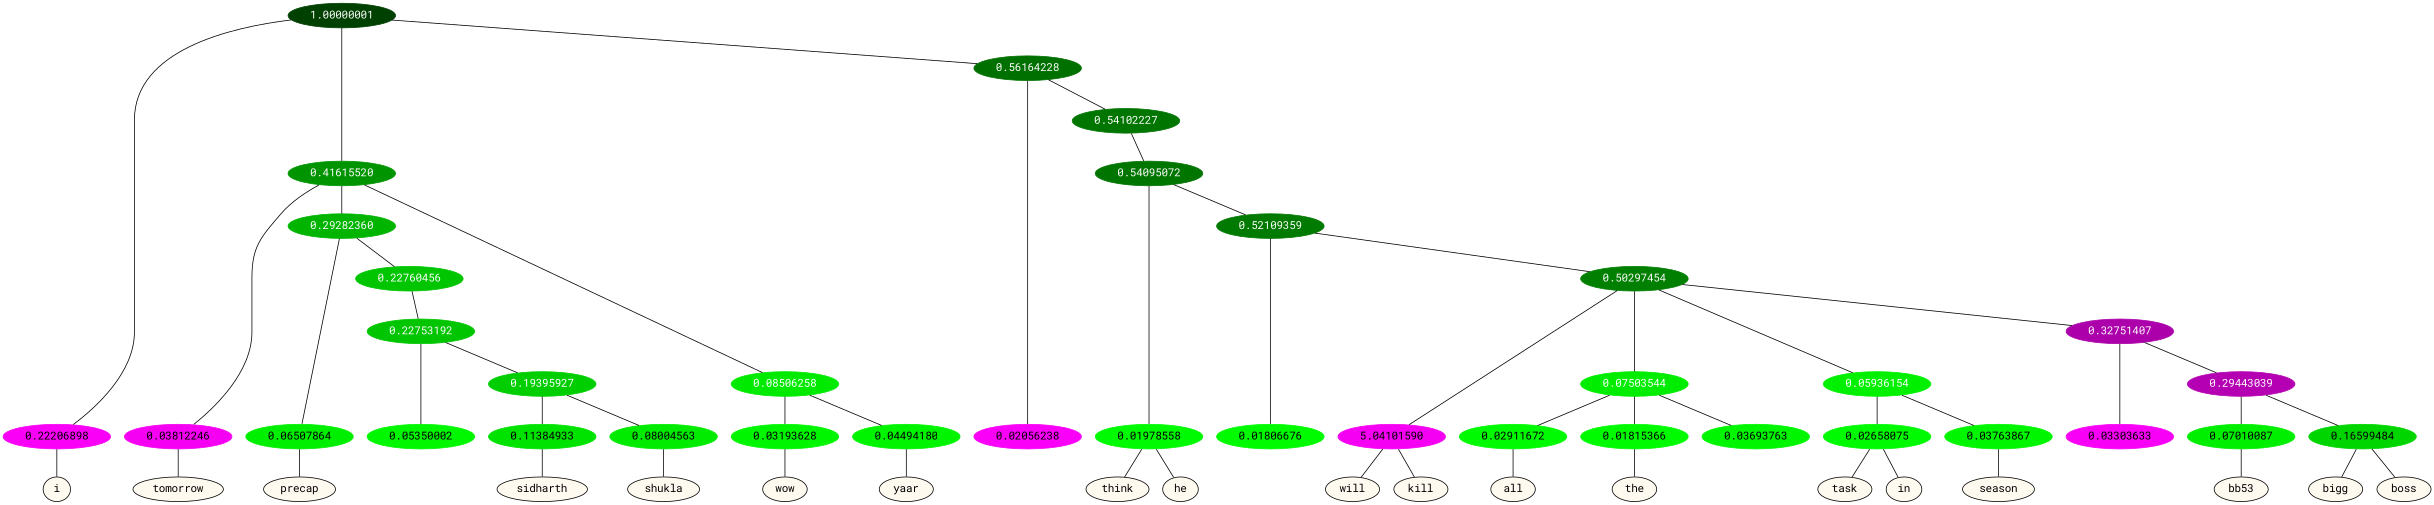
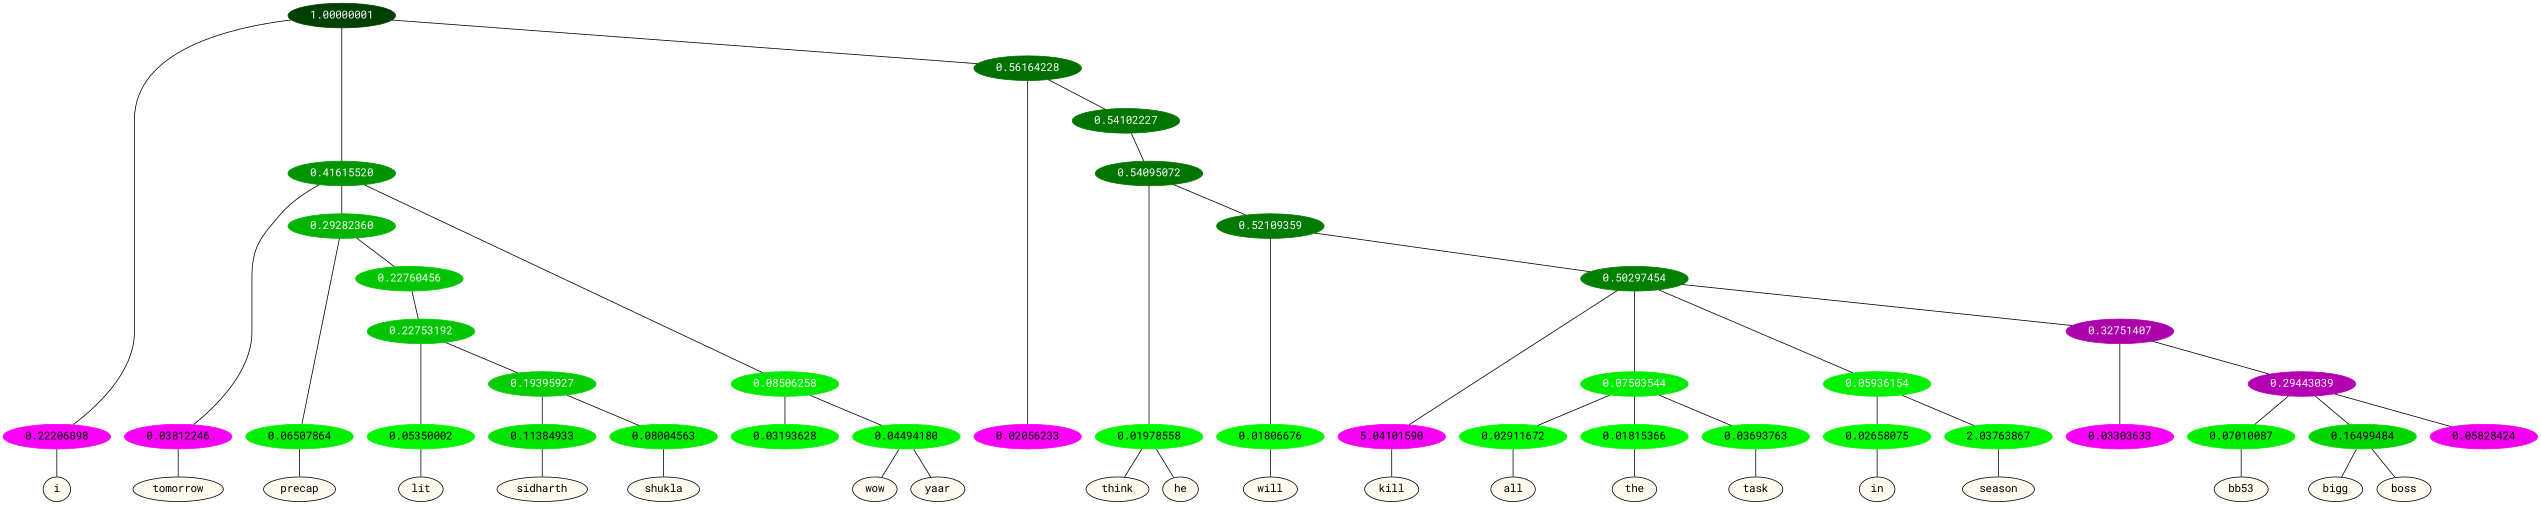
node "0.02056238": label "0.02056238" -> "0.02056233"
node "0.03763867": label "0.03763867" -> "2.03763867"
node "0.16599484": label "0.16599484" -> "0.16499484"
node "0.05828424": added
edge "0.03193628" -- "wow": now "0.04494180" -- "wow"
edge "5.04101590" -- "will": now "0.01806676" -- "will"
edge "0.02658075" -- "task": now "0.03693763" -- "task"
node "lit": added
